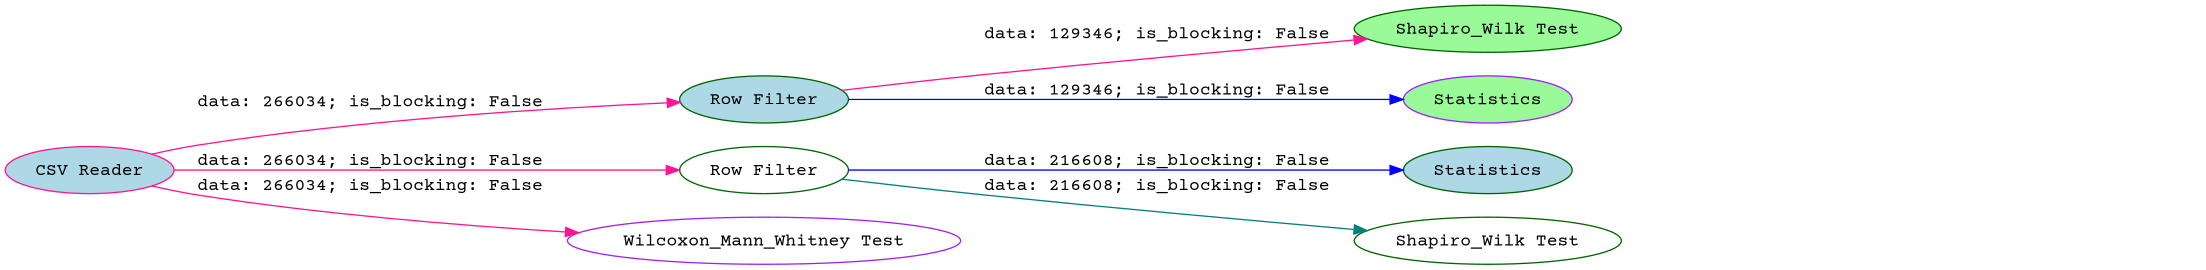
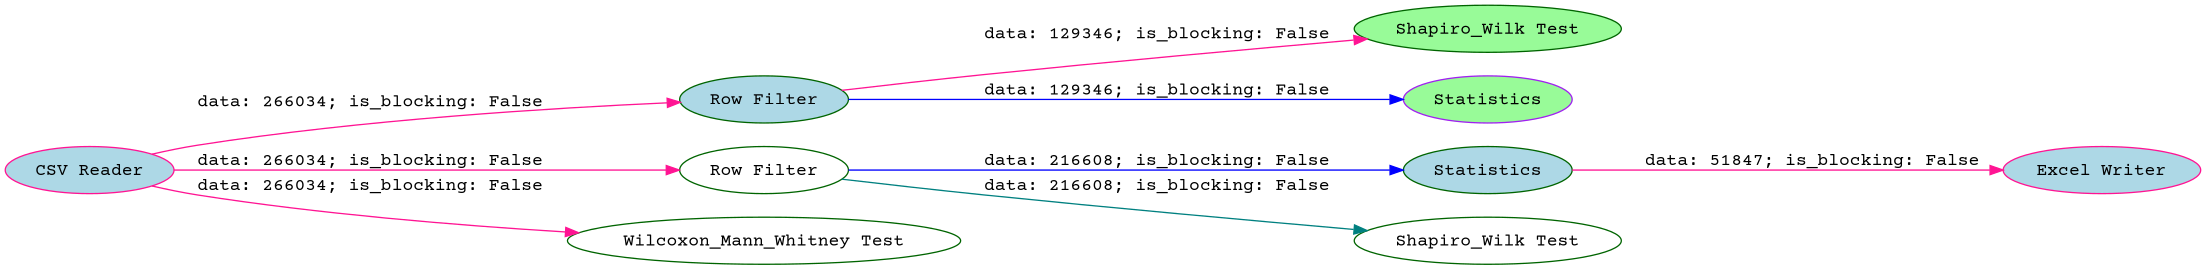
node "Excel Writer": added
node "Wilcoxon_Mann_Whitney Test": color purple -> darkgreen
